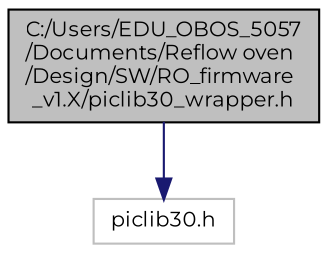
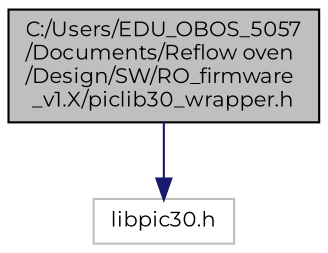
node "piclib30.h": label "piclib30.h" -> "libpic30.h"
